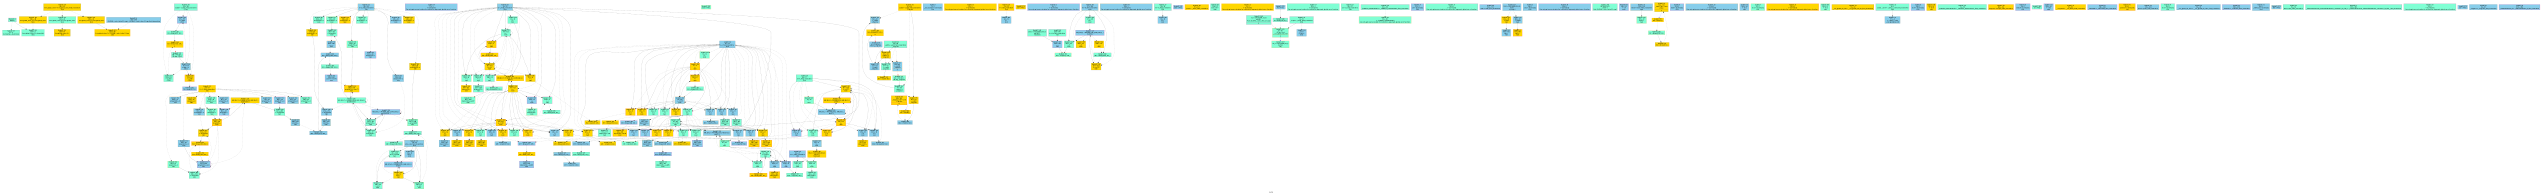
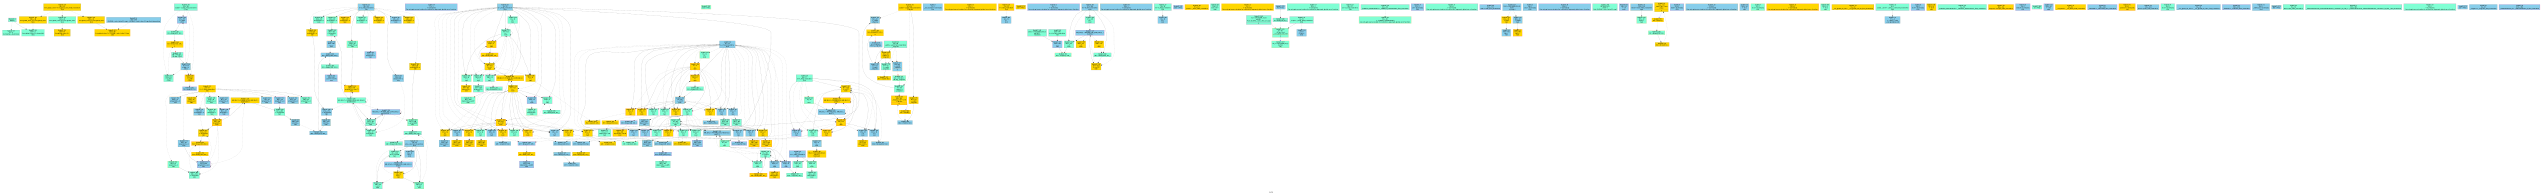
node "NodeID: 94": added
edge "NodeID: 204" -> "NodeID: 175": now "NodeID: 204" -> "NodeID: 60"
node "NodeID: 124": fillcolor skyblue -> gold
node "NodeID: 134": fillcolor gold -> aquamarine
node "NodeID: 272": fillcolor gold -> skyblue
node "NodeID: 275": fillcolor aquamarine -> gold
